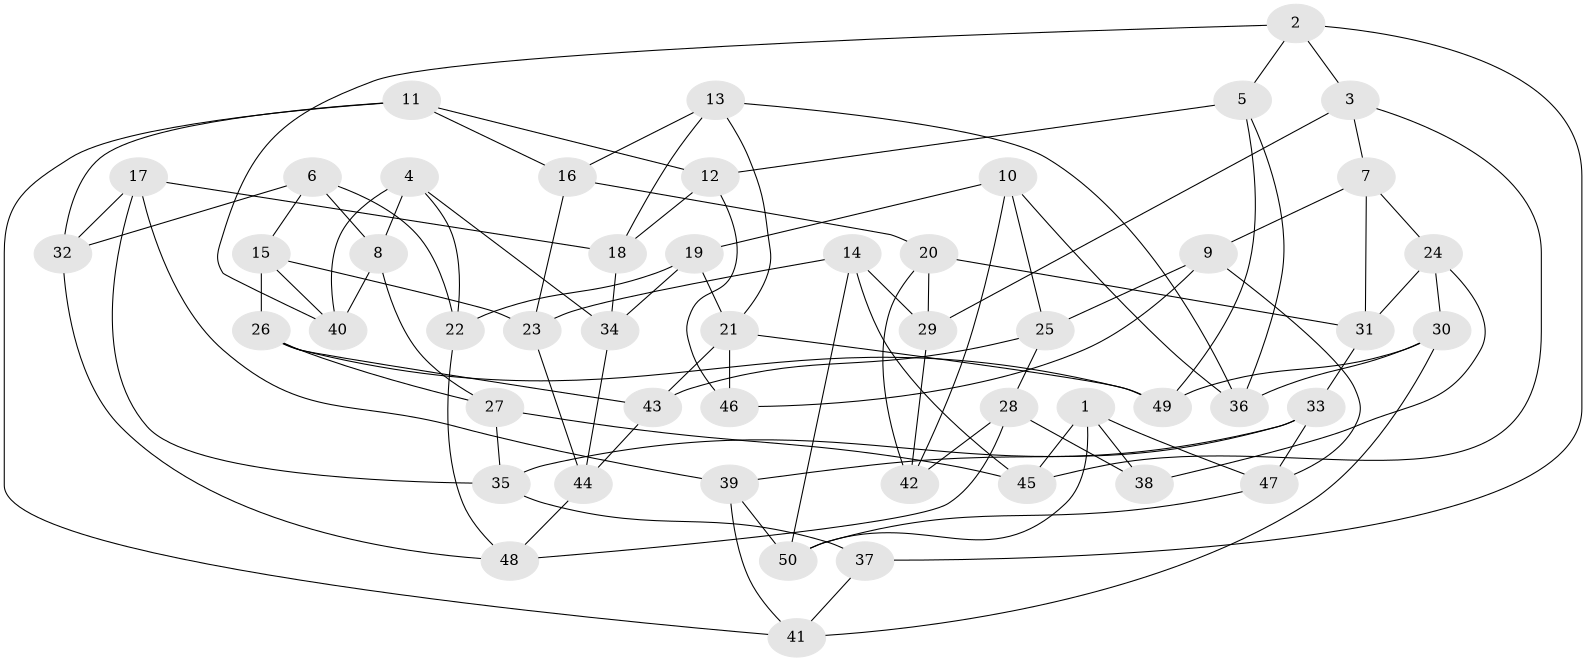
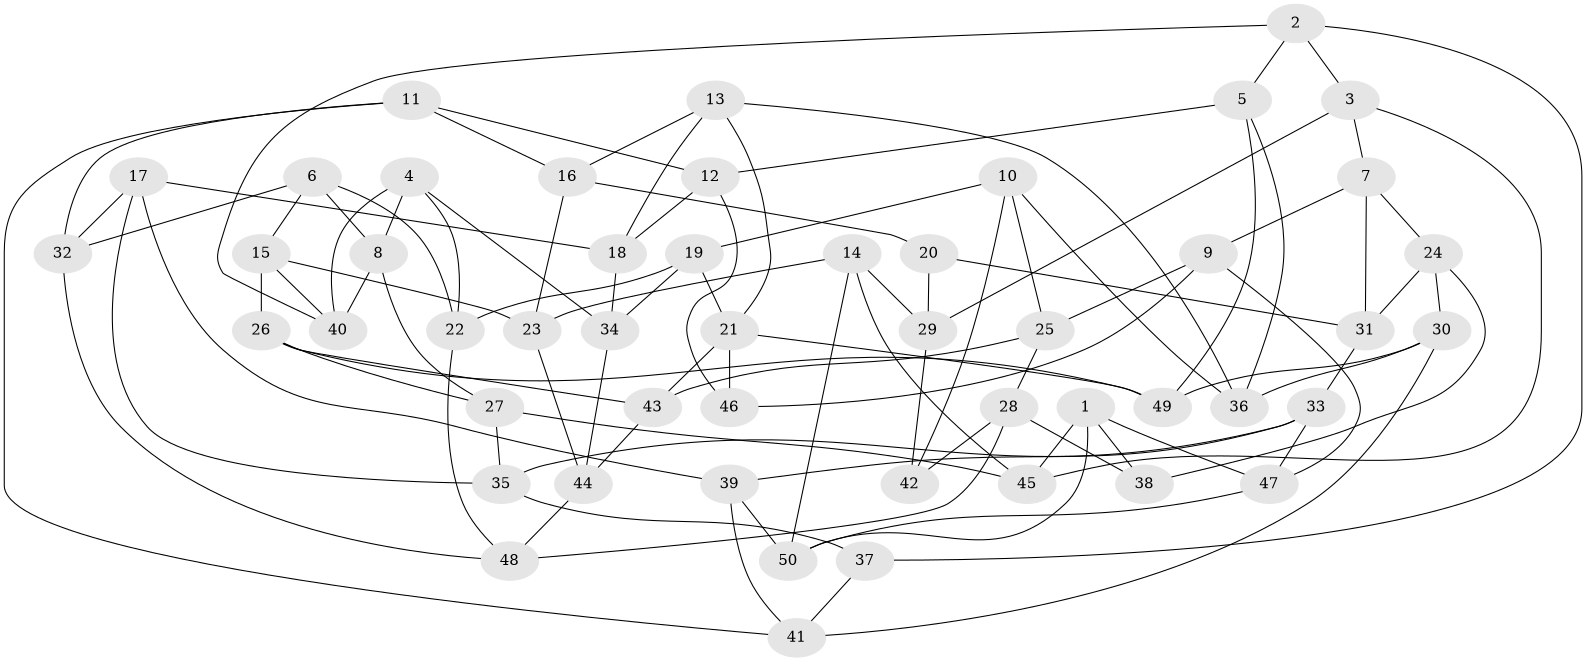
edge "20" -- "42": removed
